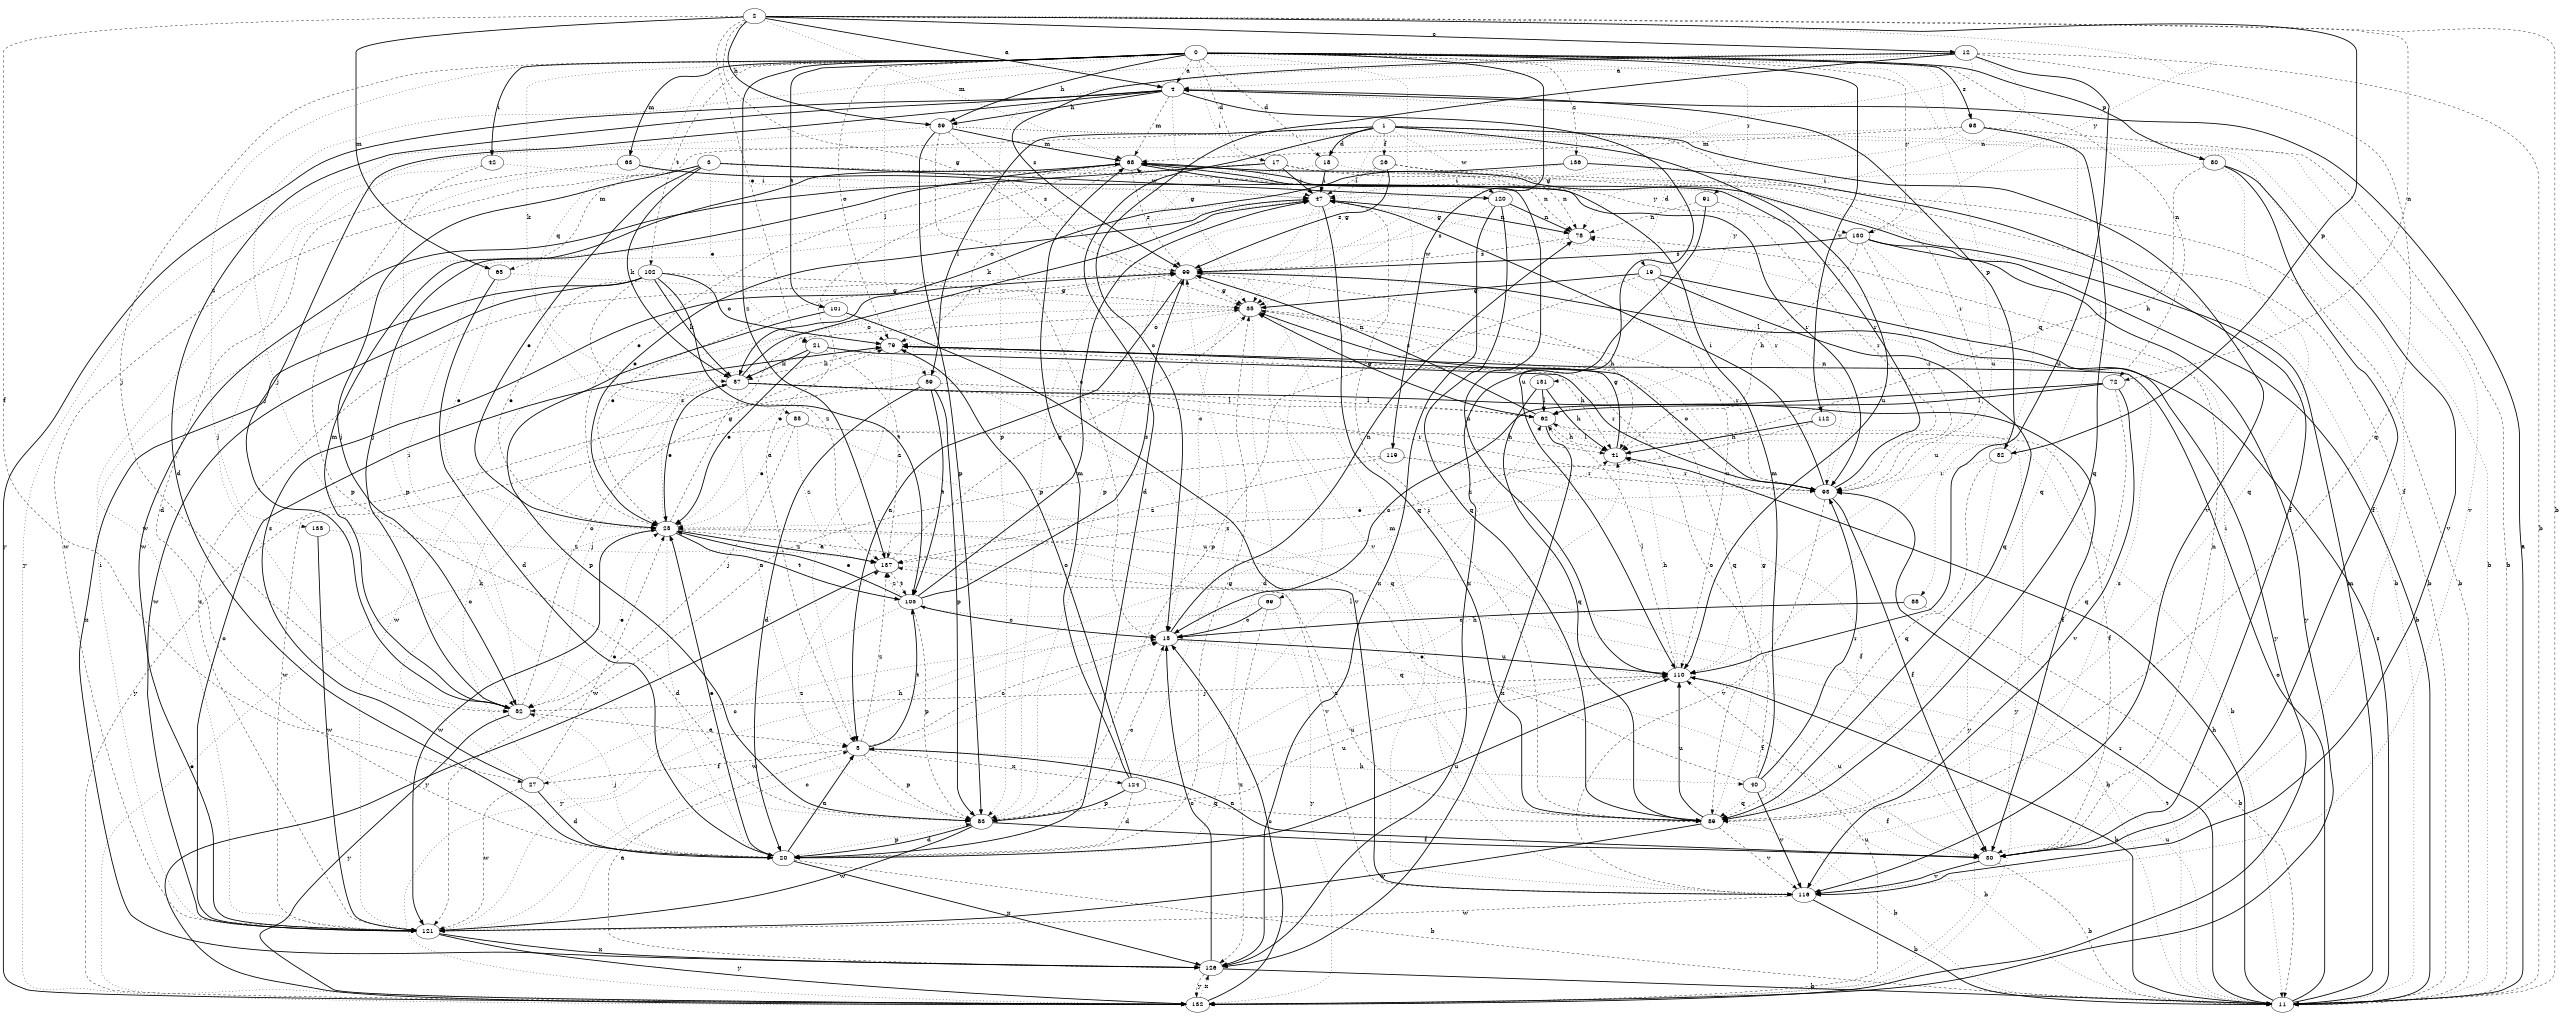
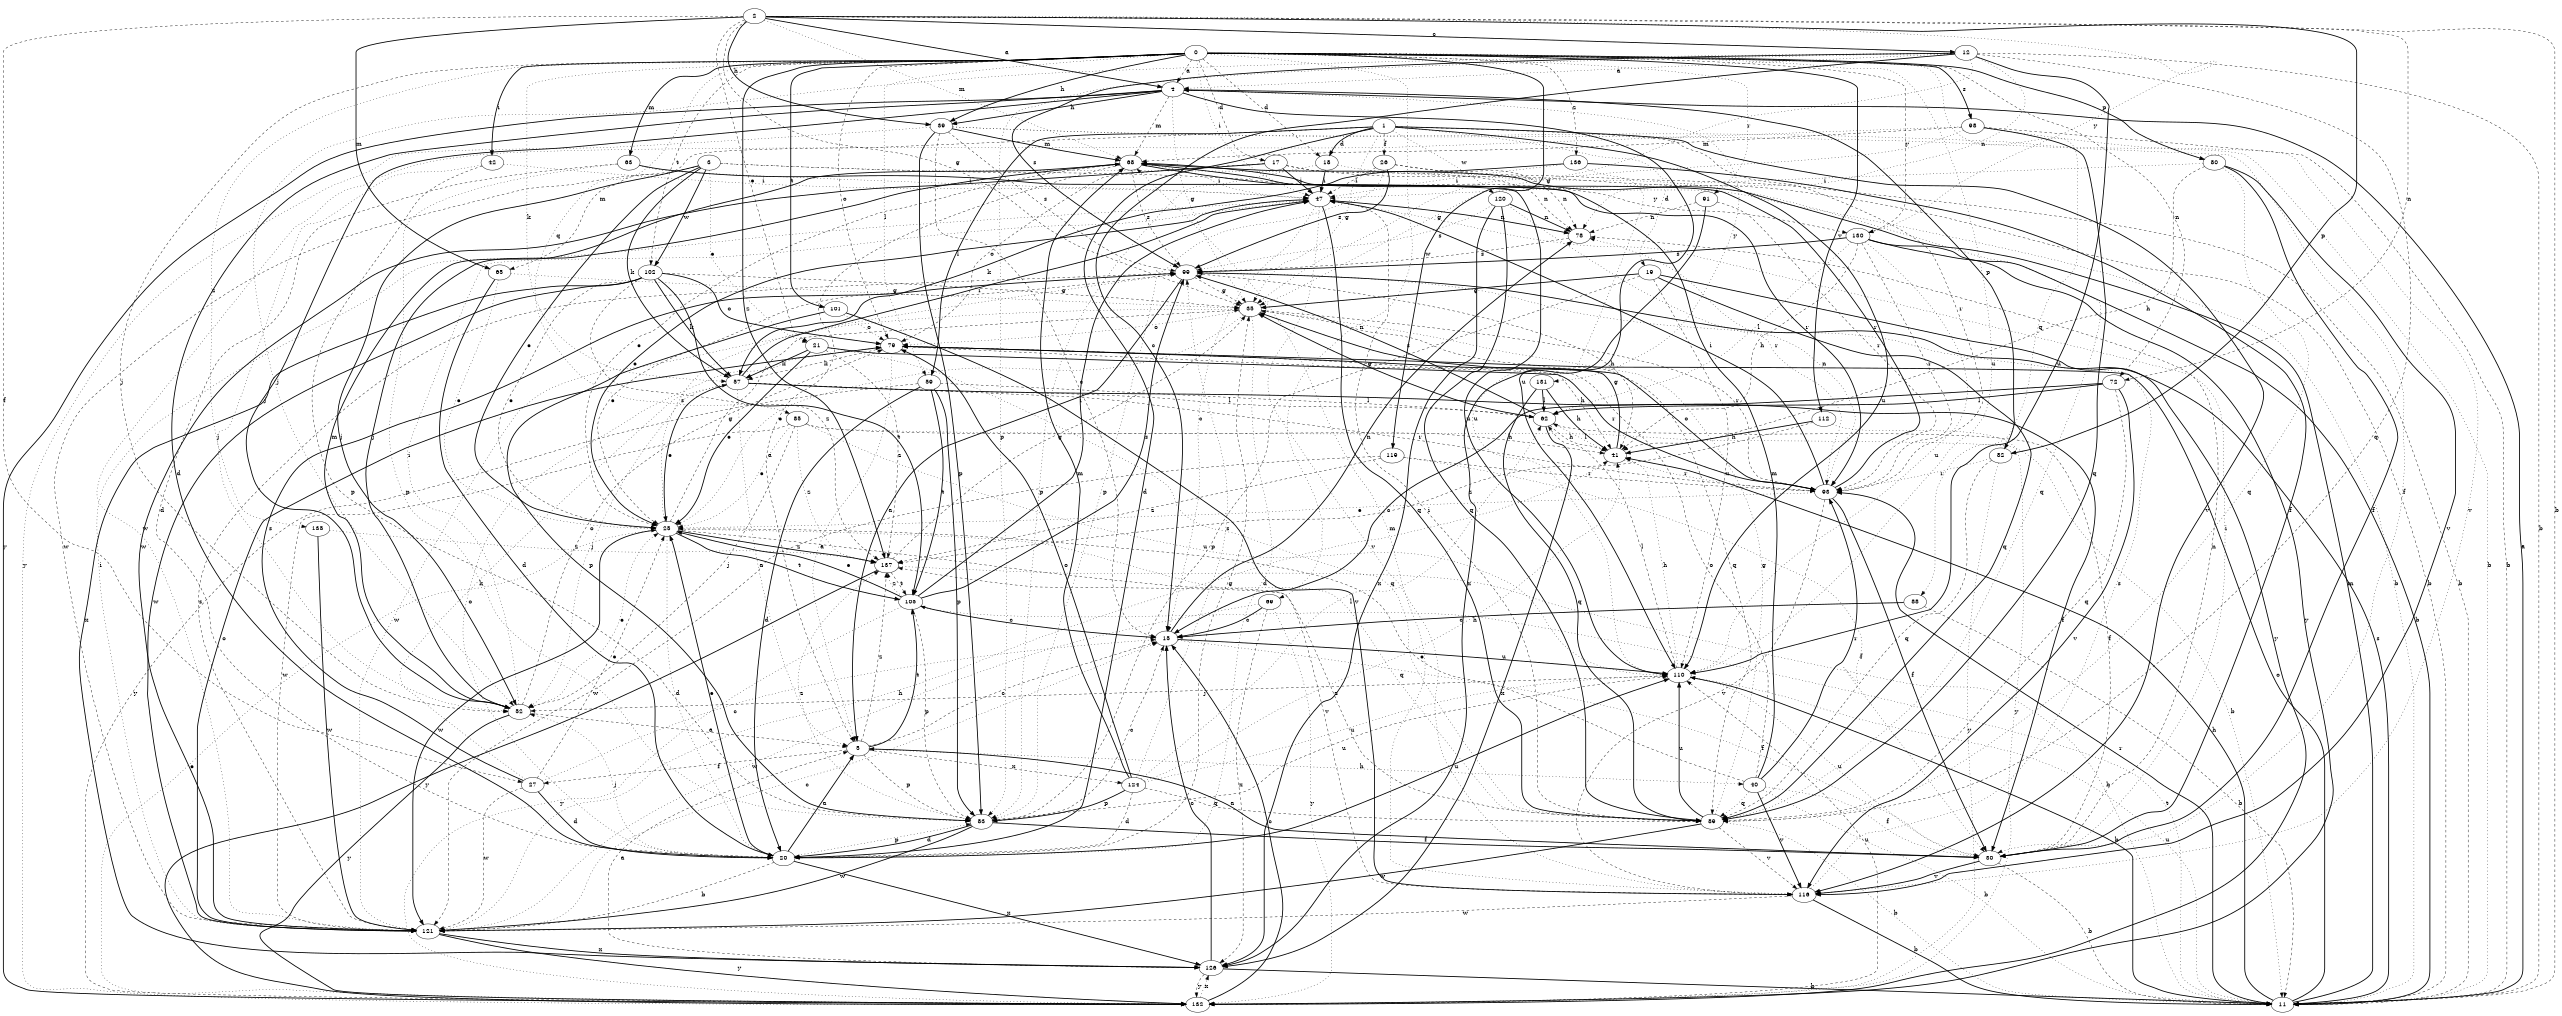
edge "3" -> "120": now "3" -> "102"
edge "136" -> "110": added, label "u"
edge "20" -> "11": now "20" -> "121"
